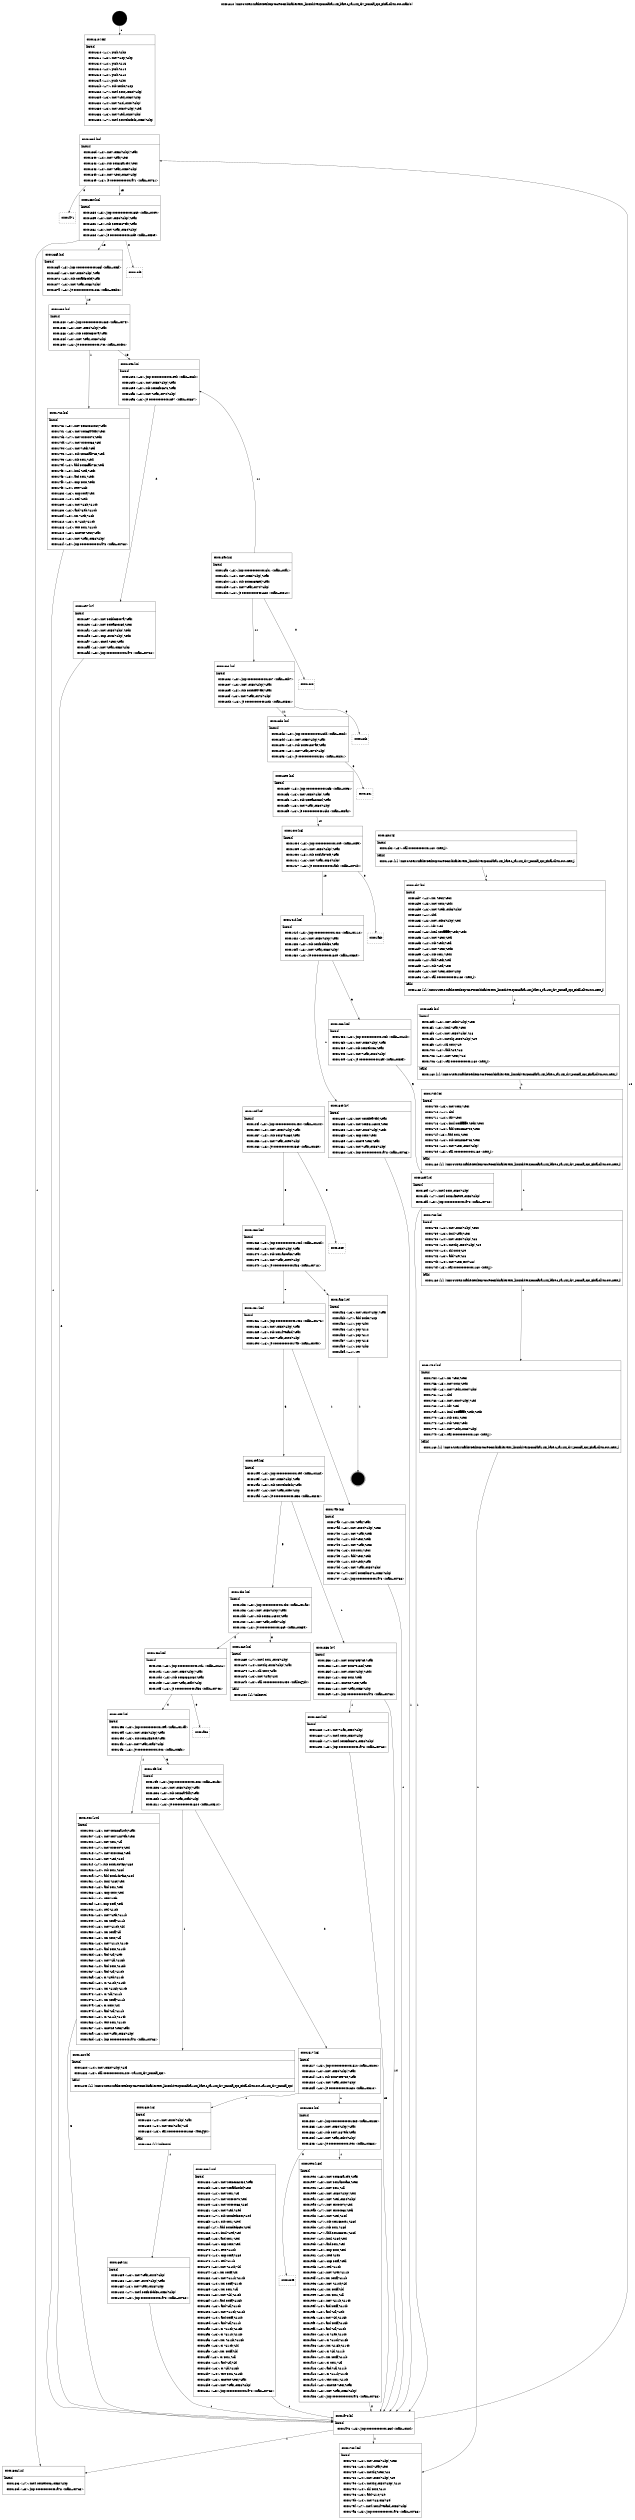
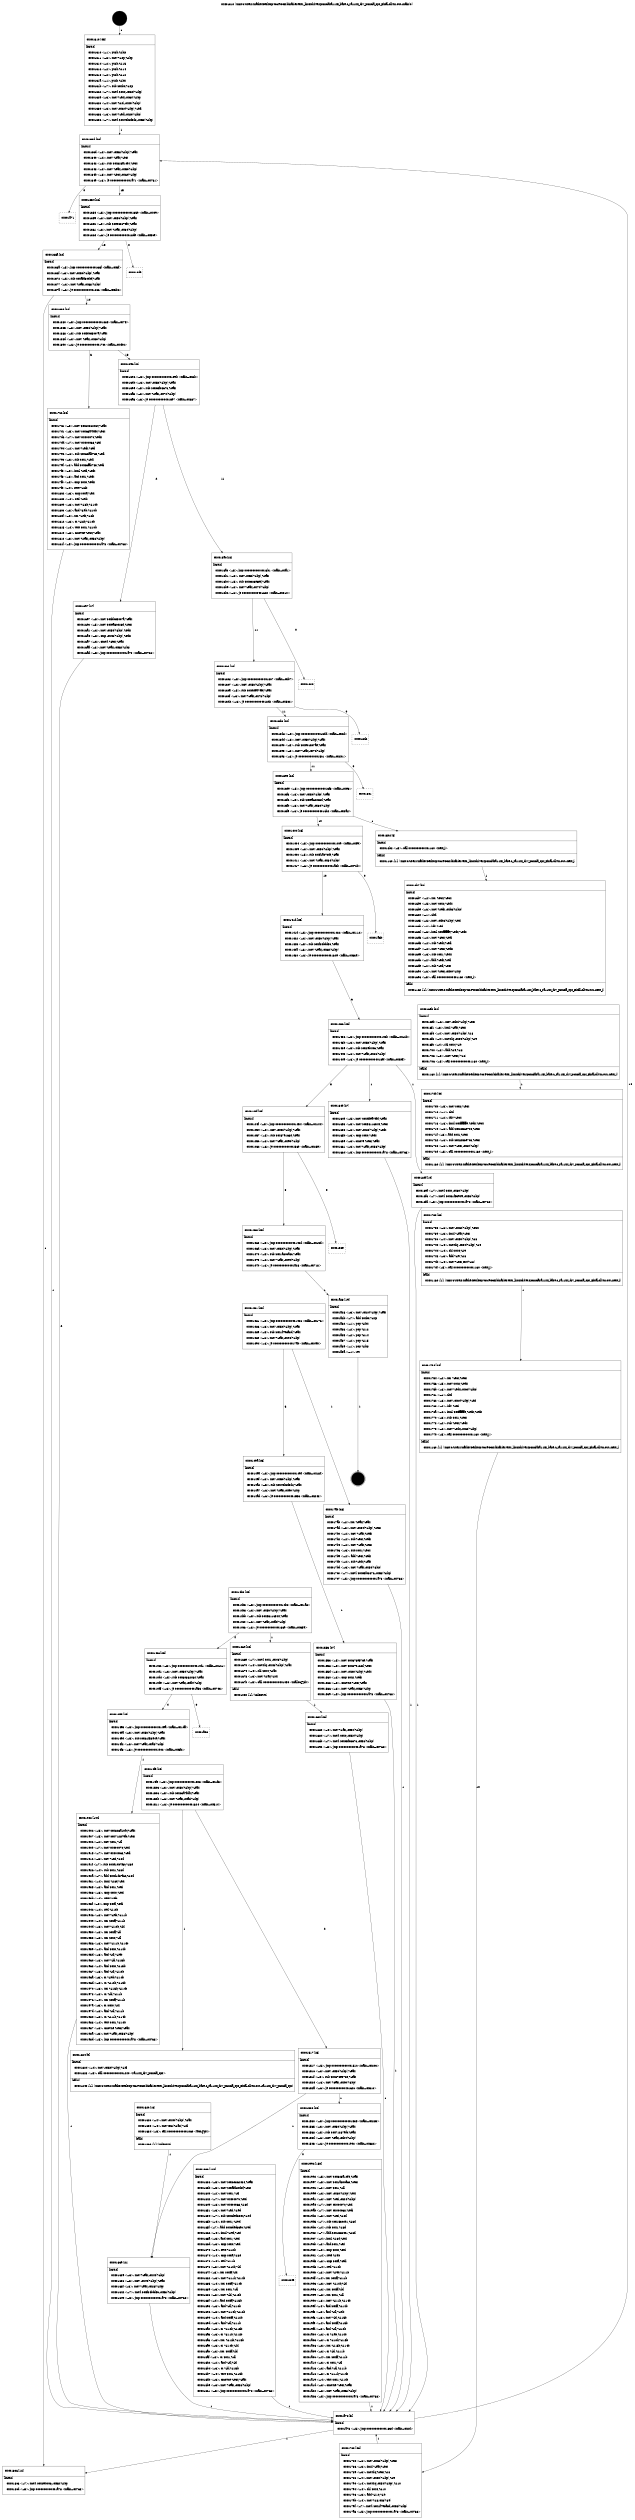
edge "0x401310 [45]" -> "0x40133d [23]": added, label "1"
edge "0x401380 [22]" -> "0x4017cc [88]": label " 1" -> " 6"
edge "0x4013ac [22]" -> "0x401396 [22]": reversed
edge "0x4013d8 [22]" -> "0x4013ee [22]": added, label "11"
edge "0x4013ee [22]" -> "0x4016b2 [5]": added, label "1"
edge "0x4016b7 [52]" -> "0x4016eb [32]": removed, label "1"
edge "0x40141d [25]" -> "0x40164e [27]": now "0x401436 [25]" -> "0x40164e [27]"
edge "0x401436 [25]" -> "0x40144f [25]": added, label "8"
edge "0x401436 [25]" -> "0x4018ef [19]": label " 9" -> " 1"
edge "0x40170b [40]" -> "0x401733 [33]": removed, label "1"
edge "0x401468 [25]" -> "0x401481 [25]": removed, label "7"
edge "0x401354 [22]" -> "0x4018c6 [12]": now "0x40136a [22]" -> "0x4018c6 [12]"
edge "0x40149a [25]" -> "0x4014b3 [25]": removed, label "5"
edge "0x4014b3 [25]" -> "0x401669 [23]": label " 8" -> " 1"
edge "0x401553 [27]" -> "0x401680 [23]": now "0x401669 [23]" -> "0x401680 [23]"
edge "0x4014e5 [25]" -> "0x4014fe [25]": removed, label "3"
edge "0x401754 [44]" -> "0x401780 [43]": label " 1" -> " 10"
edge "0x401553 [27]" -> "0x401a78 [5]": label " 14" -> " 1"
edge "0x401517 [25]" -> "0x40162c [13]": now "0x401517 [25]" -> "0x401639 [21]"
edge "0x401680 [23]" -> "0x401a78 [5]": label " 13" -> " 1"
edge "0x401902 [144]" -> "0x401a78 [5]": label " 5" -> " 1"
edge "0x401530 [25]" -> "0x401992 [150]": removed, label "1"
edge "0x401992 [150]" -> "0x401a78 [5]": label " 2" -> " 1"
edge "0x401a78 [5]" -> "0x401780 [43]": reversed
